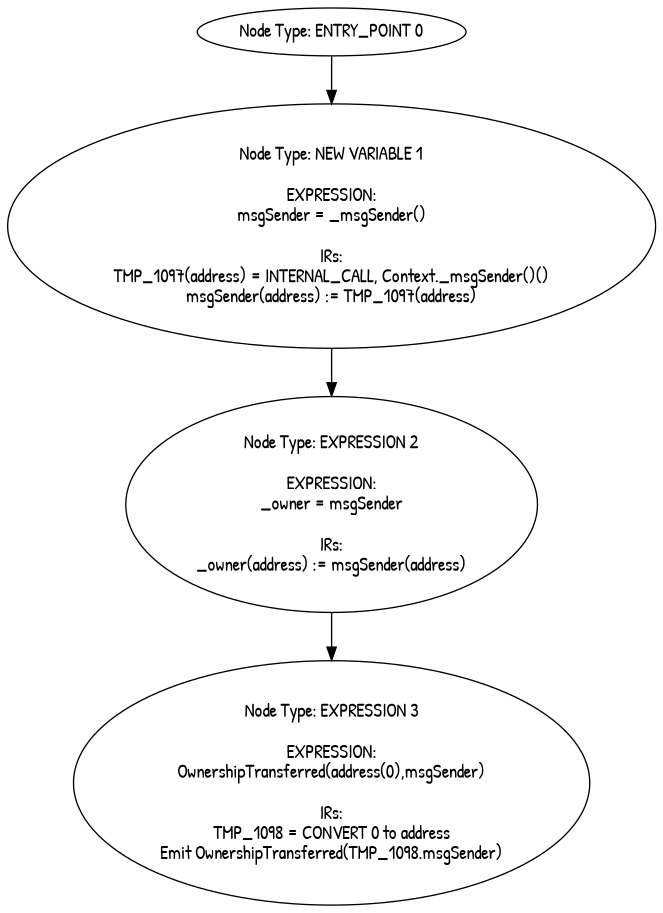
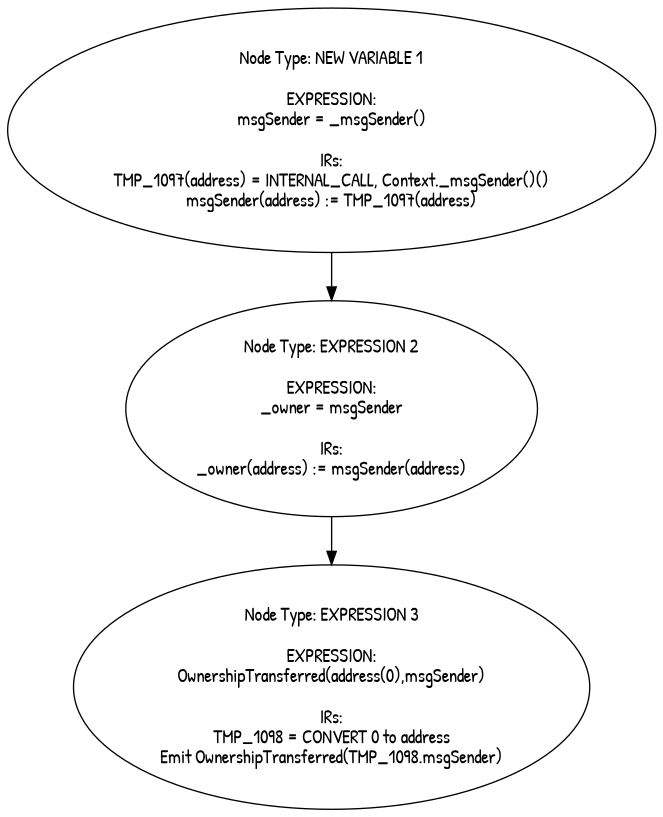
node "Node Type: ENTRY_POINT 0": removed
